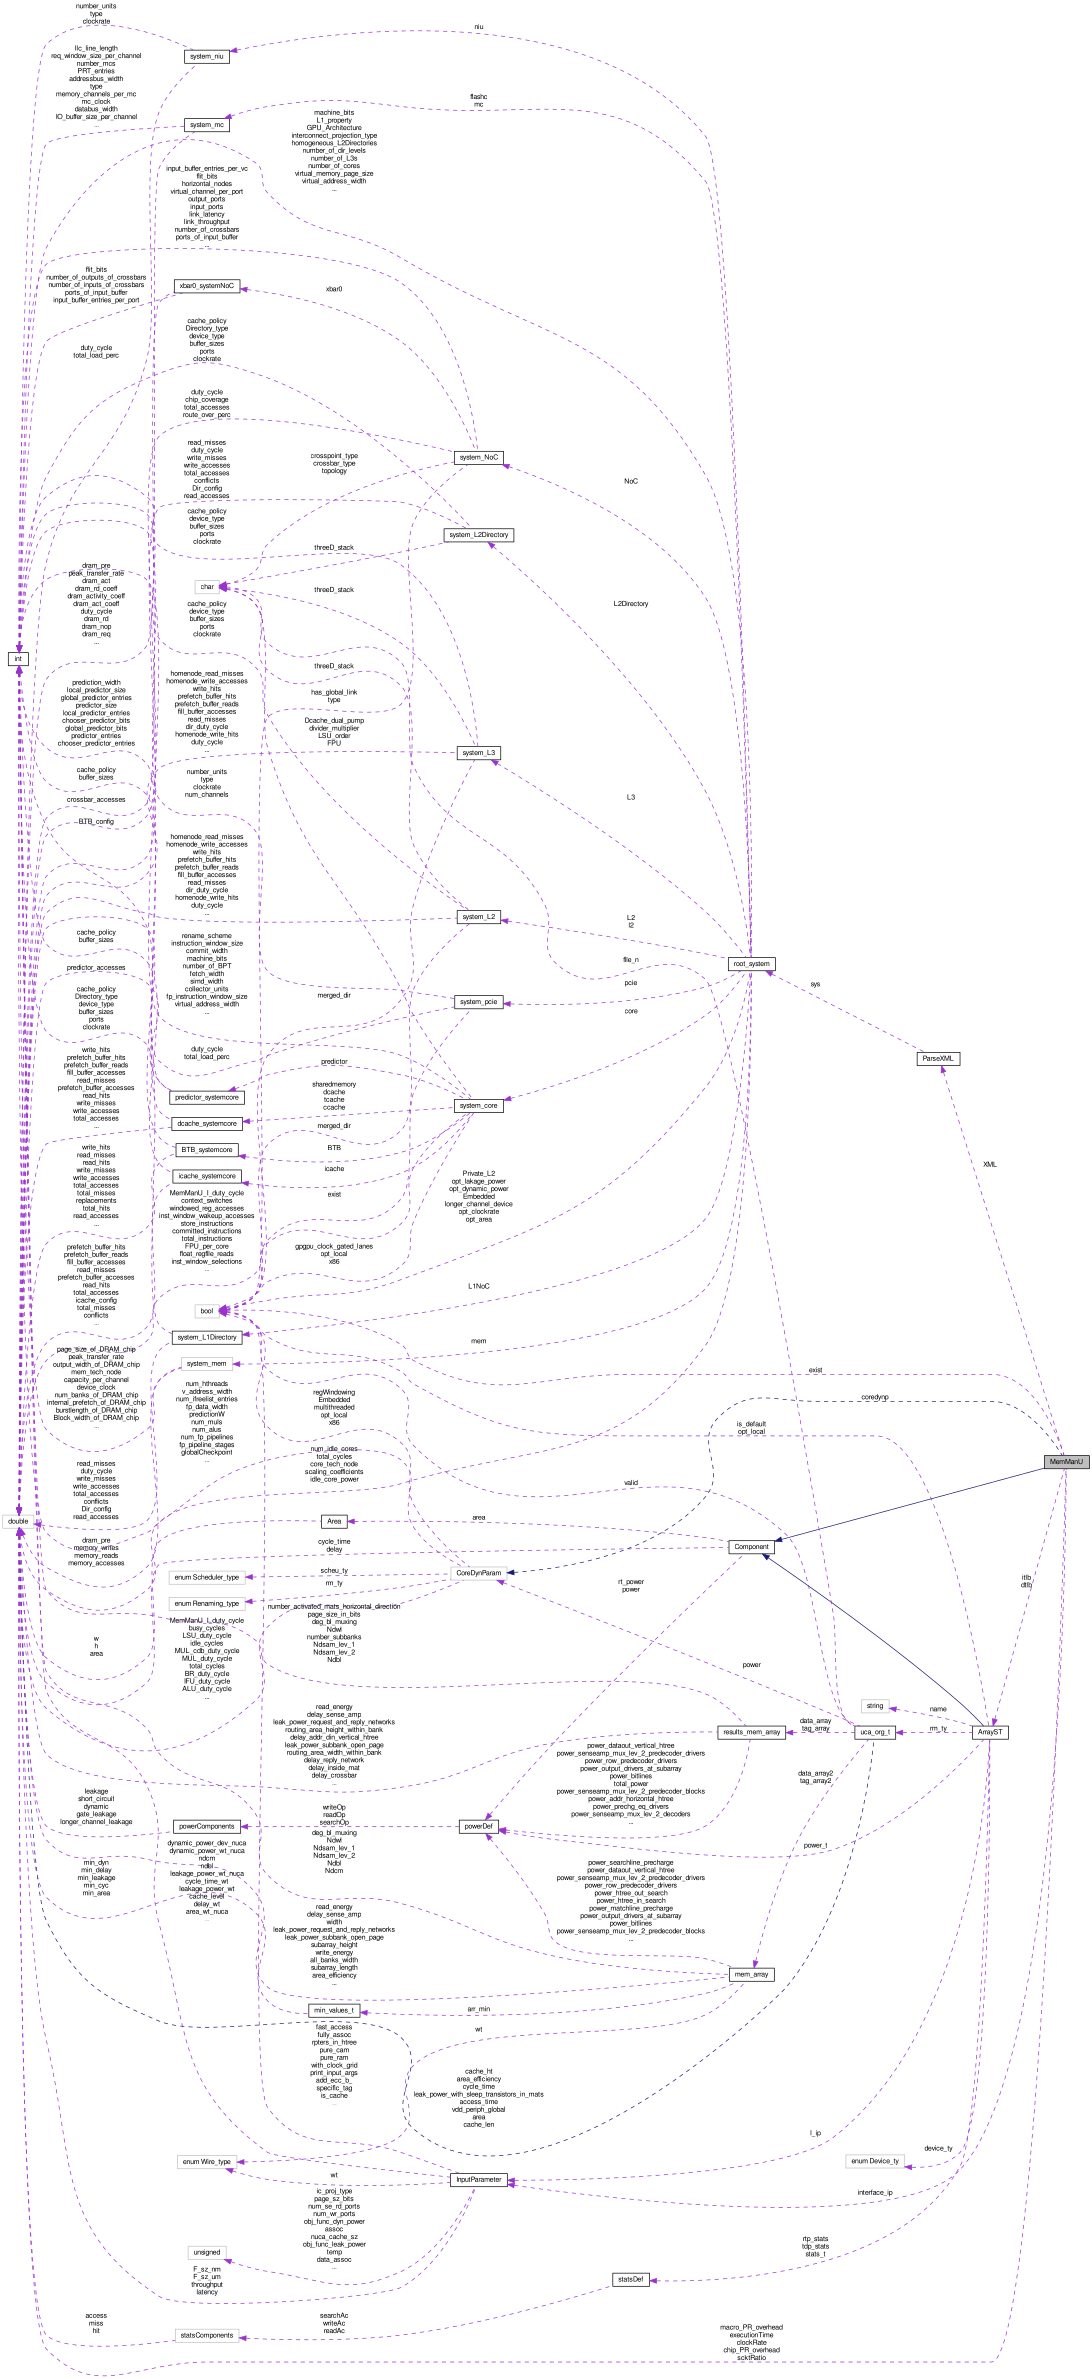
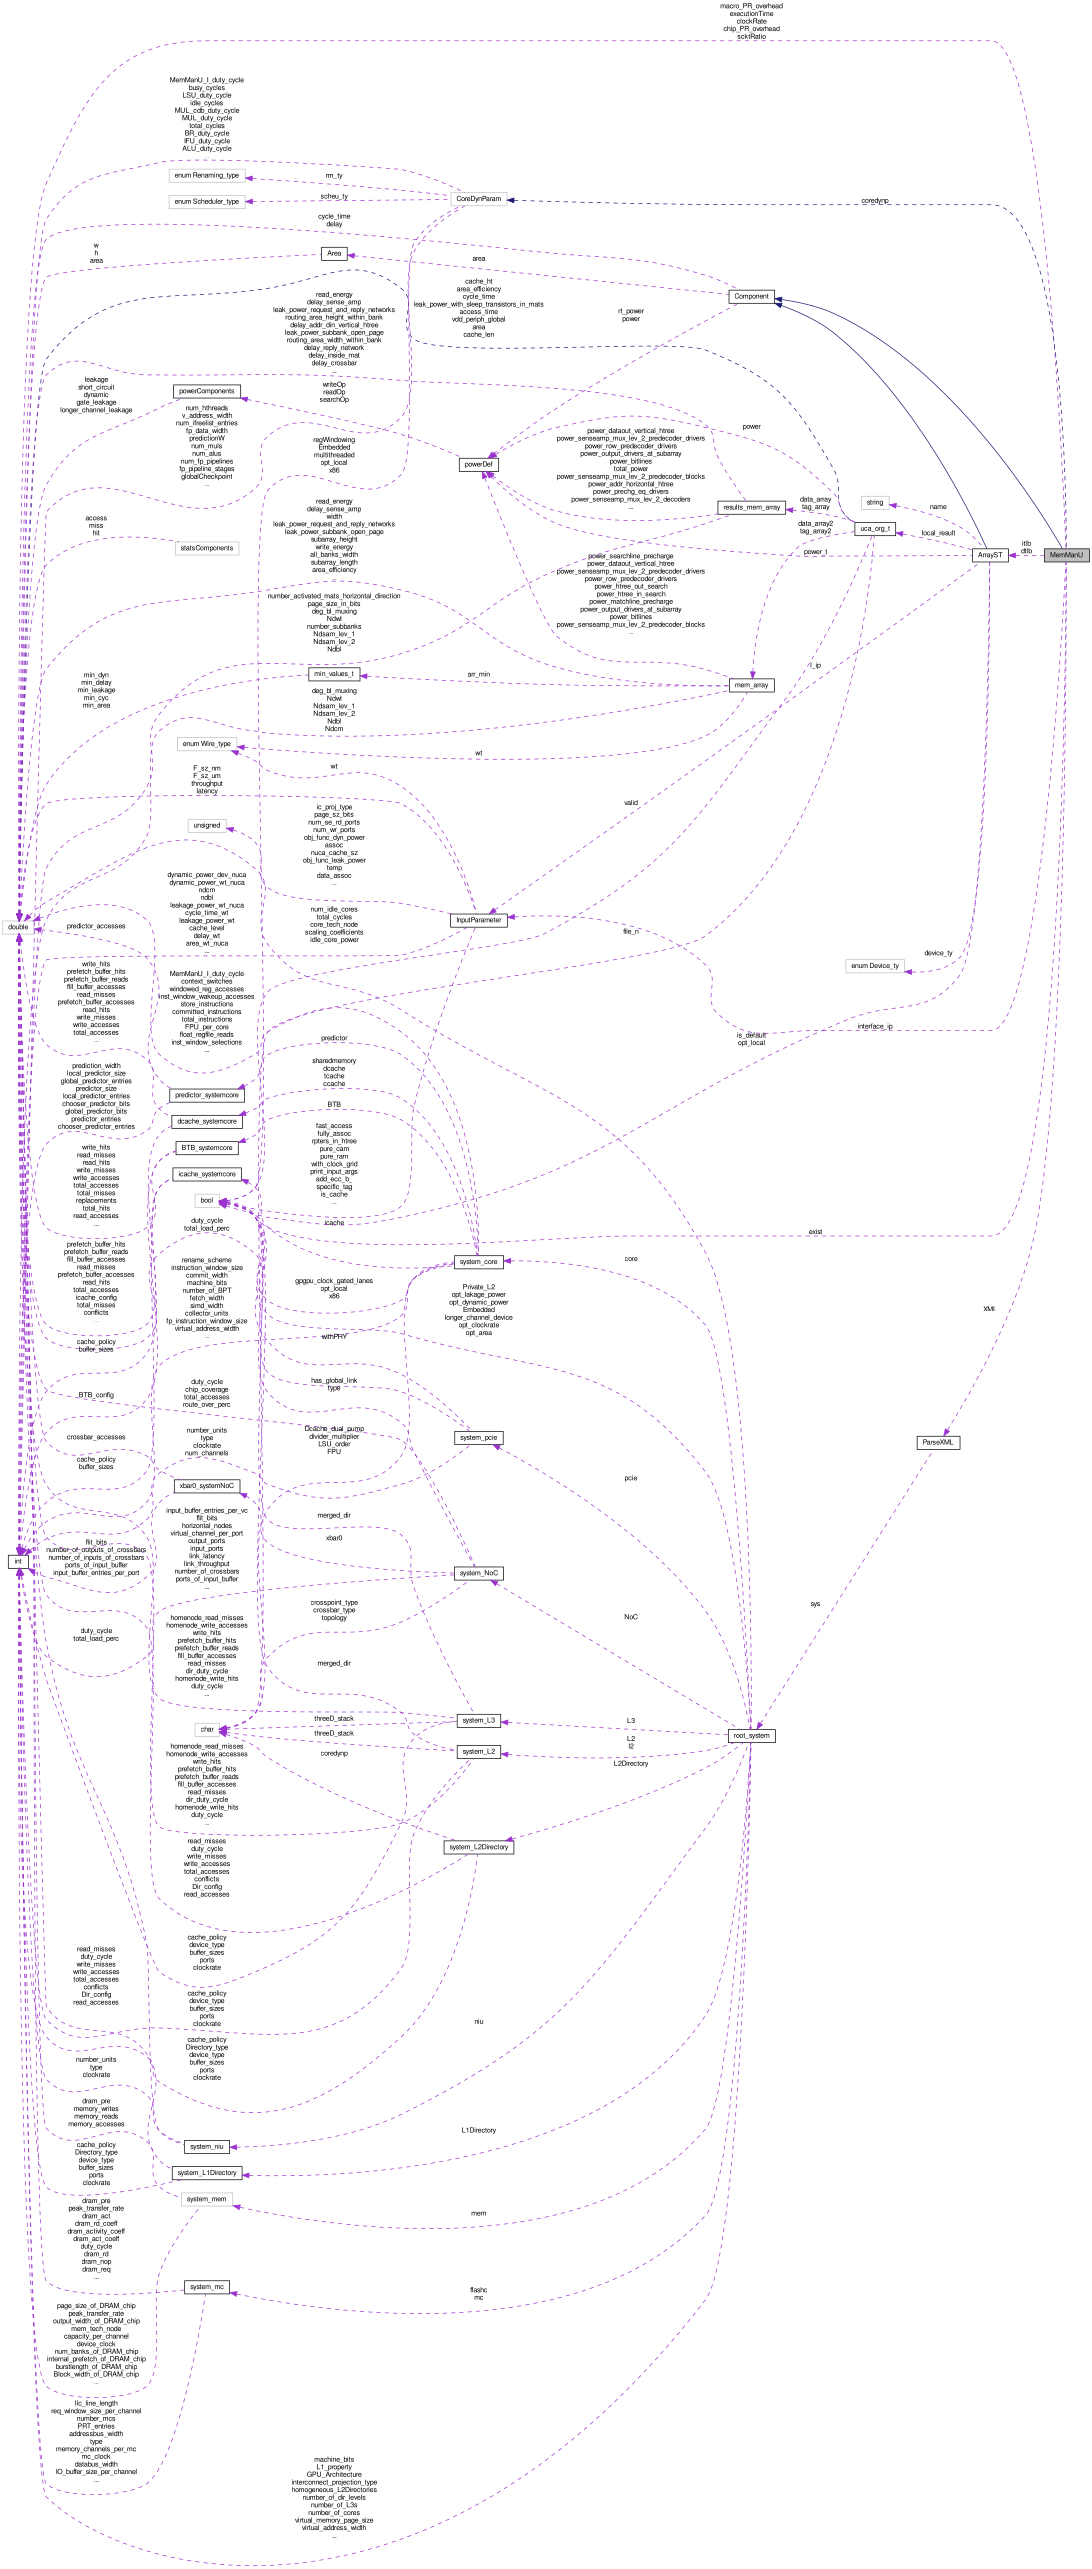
edge "system_L2Directory" -> "char": label "threeD_stack" -> "coredynp"
edge "system_pcie" -> "bool": label "exist" -> "withPHY"
edge "root_system" -> "system_L1Directory": label "L1NoC" -> "L1Directory"
edge "uca_org_t" -> "CoreDynParam": now "uca_org_t" -> "powerDef"
edge "ArrayST" -> "uca_org_t": label "rm_ty" -> "local_result"
node "statsDef": removed
